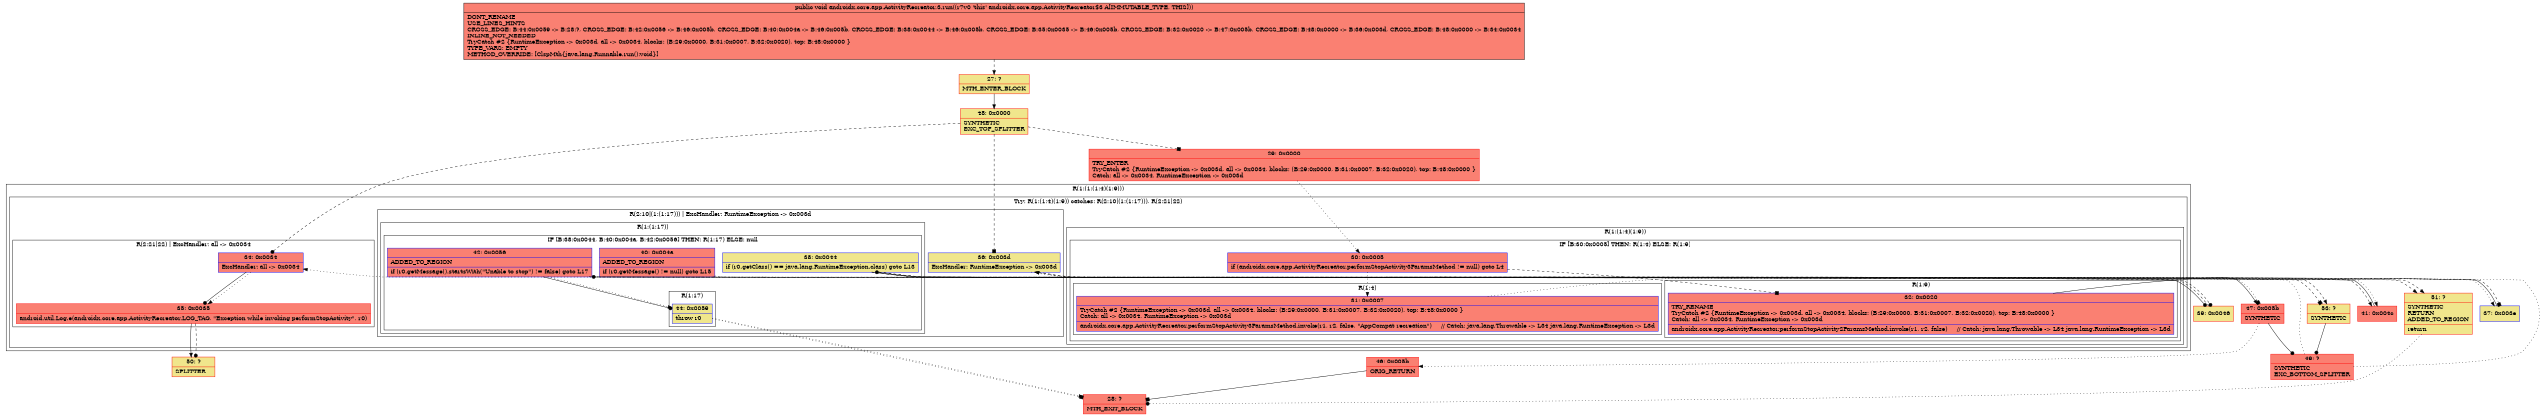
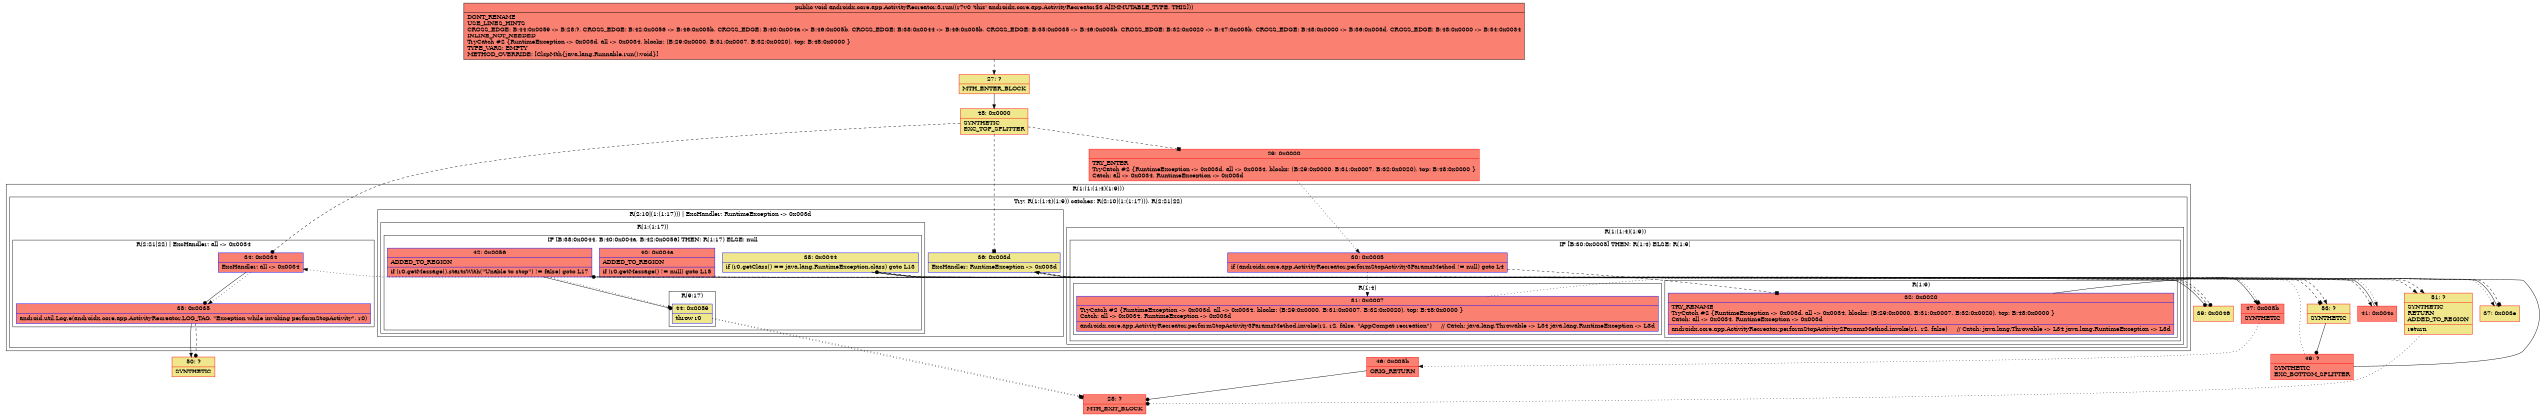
edge "49: ?" -> "36: 0x003d": style dotted -> solid
cluster "R(1:17)": label "R(1:17)" -> "R(9:17)"
node "35: 0x0035": color red -> blue
node "37: 0x003e": color blue -> red
edge "47: 0x005b" -> "49: ?": removed
node "50: ?": text "SPLITTER" -> "SYNTHETIC"
edge "46: 0x005b" -> "28: ?": arrowhead box -> dot
